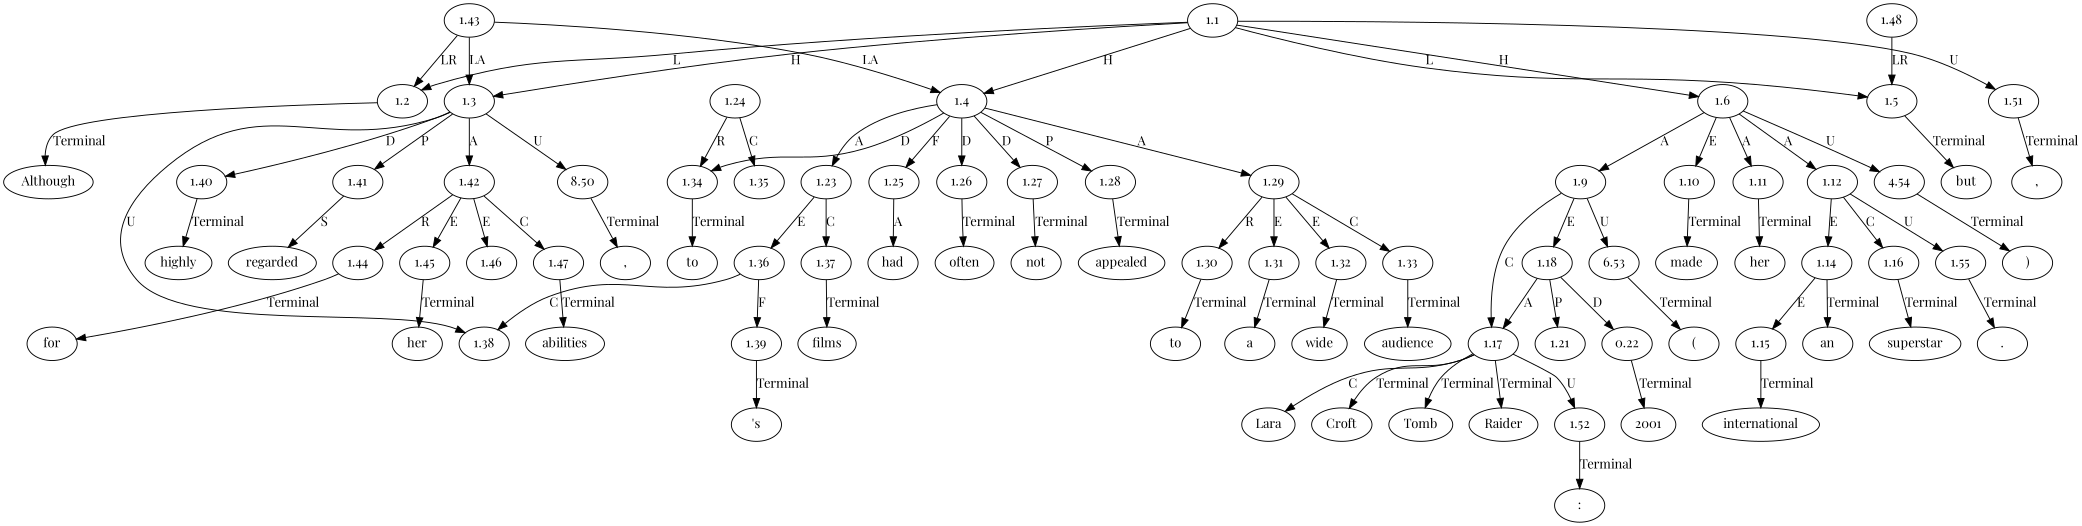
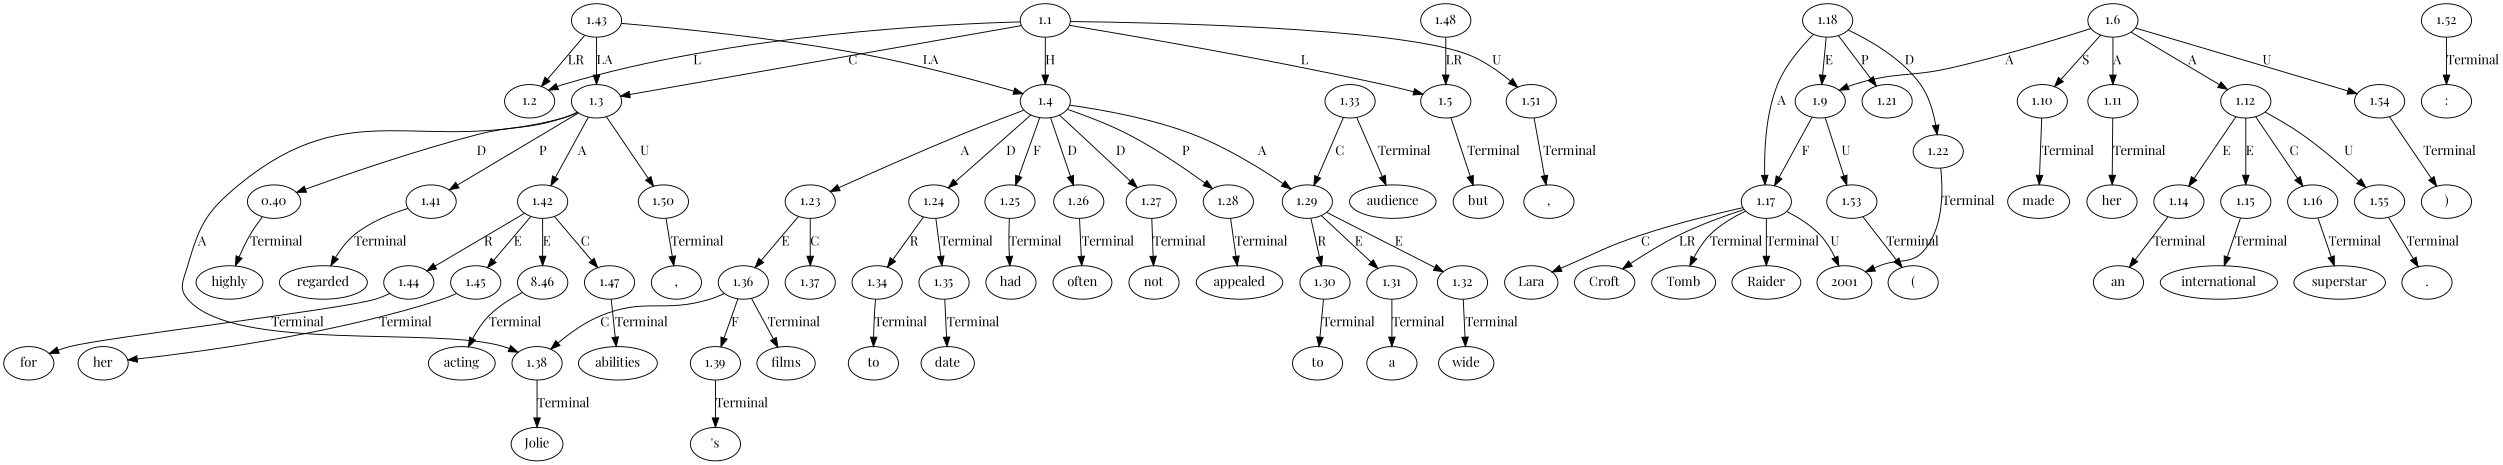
edge "1.1" -> "1.6": removed, label "H"
edge "1.1" -> "1.3": label "H" -> "C"
edge "1.24" -> "1.35": label "C" -> "Terminal"
edge "1.6" -> "1.10": label "E" -> "S"
edge "1.4" -> "1.34": now "1.4" -> "1.24"
node "Although": removed
node "1.40": label "1.40" -> "0.40"
node "8.50": label "8.50" -> "1.50"
node "4.54": label "4.54" -> "1.54"
edge "1.9" -> "1.18": reversed
edge "1.29" -> "1.33": reversed
edge "1.3" -> "1.38": label "U" -> "A"
edge "1.41" -> "regarded": label "S" -> "Terminal"
edge "1.25" -> "had": label "A" -> "Terminal"
node "1.46": label "1.46" -> "8.46"
edge "1.9" -> "1.17": label "C" -> "F"
node "6.53": label "6.53" -> "1.53"
edge "1.37" -> "films": now "1.36" -> "films"
edge "1.14" -> "1.15": now "1.12" -> "1.15"
node "0.22": label "0.22" -> "1.22"
node "acting": added
node "date": added
edge "1.17" -> "1.52": now "1.17" -> "2001"
edge "1.17" -> "Croft": label "Terminal" -> "LR"
node "Jolie": added
